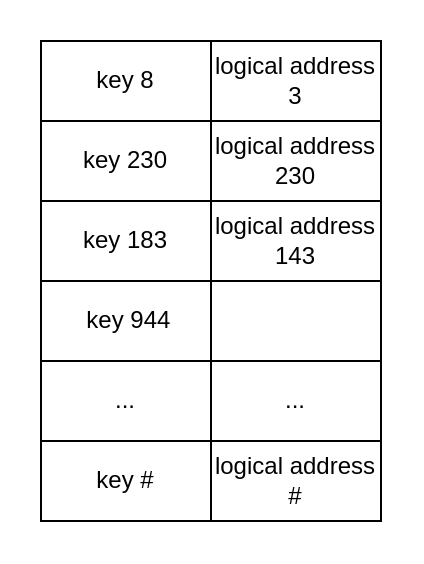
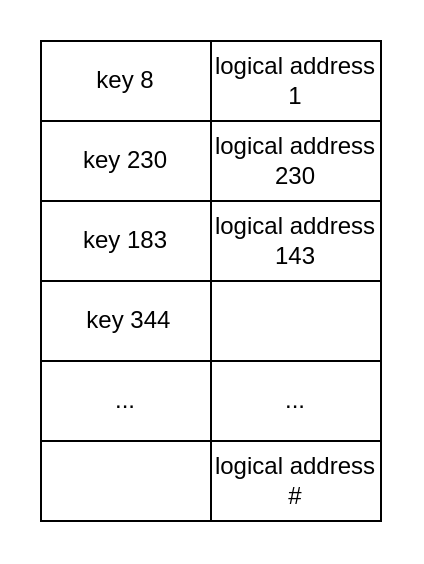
node "logical address 3": label "logical address 3" -> "logical address 1"
node "key 944": label "key 944" -> "key 344"
node "key #": removed
